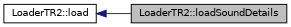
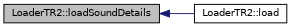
edge "LoaderTR2::loadSoundDetails" -> "LoaderTR2::load": reversed
